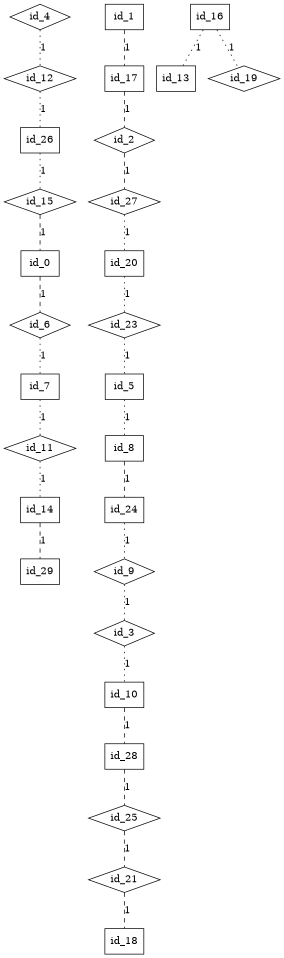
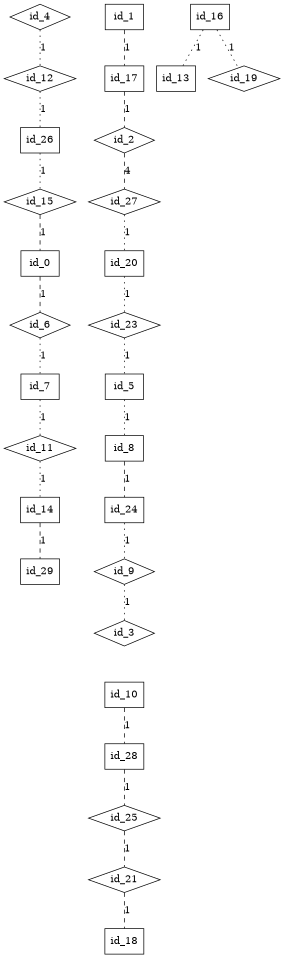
edge "id_2" -- "id_27": label "1" -> "4"
edge "id_3" -- "id_10": removed, label "1"
